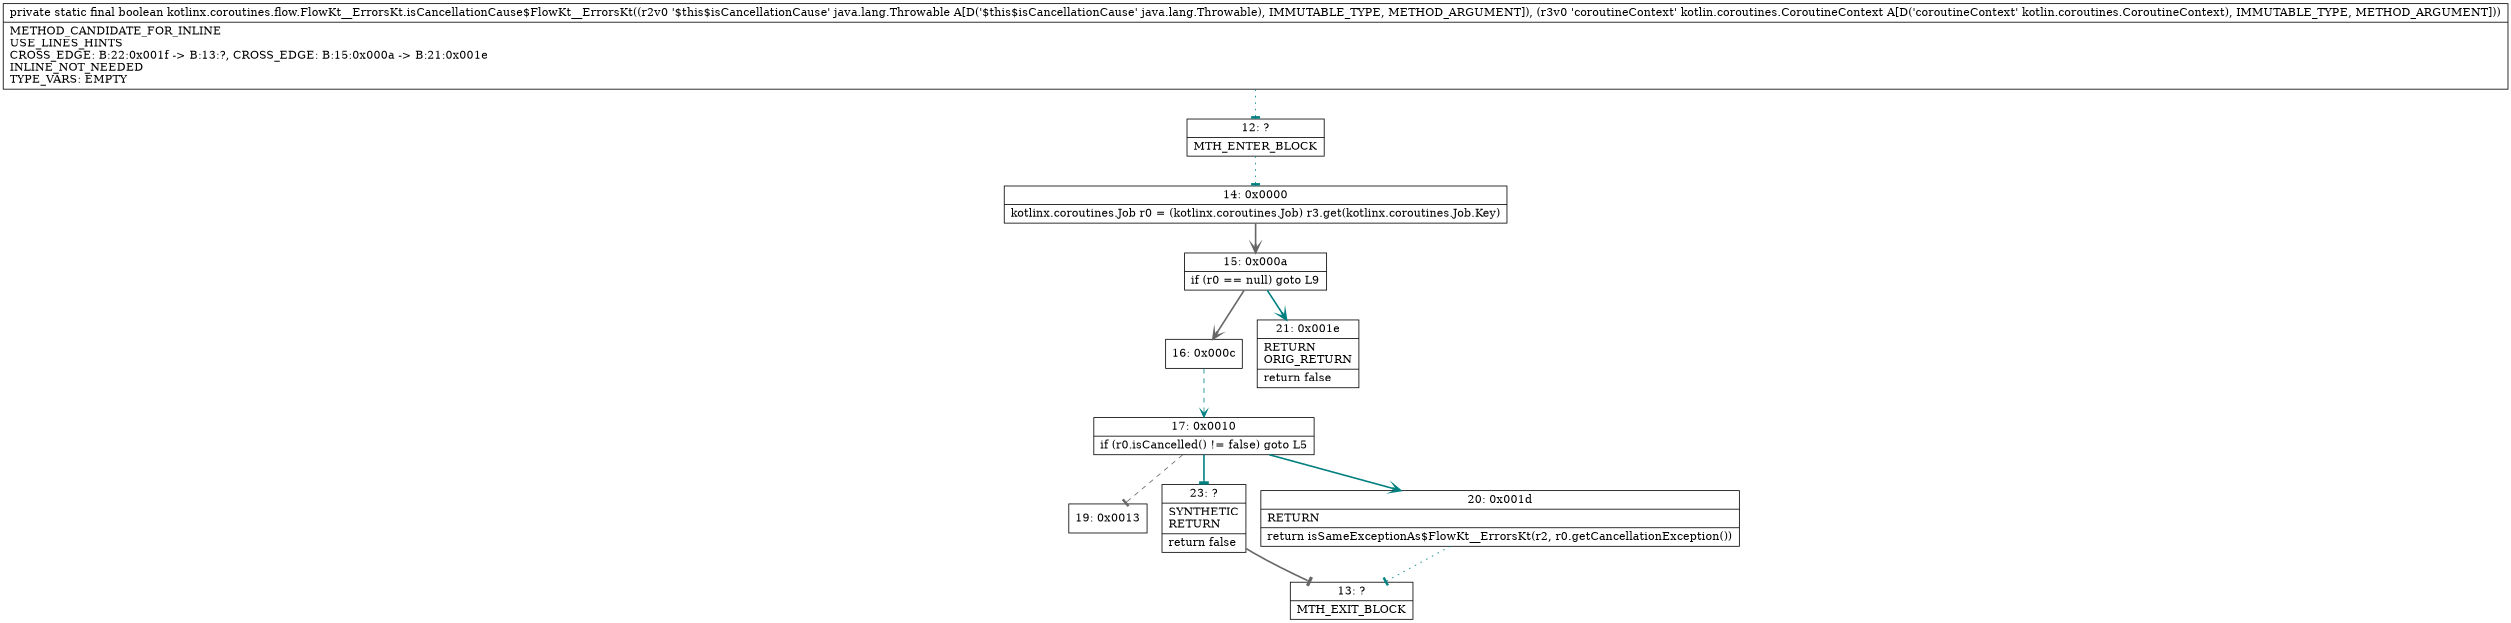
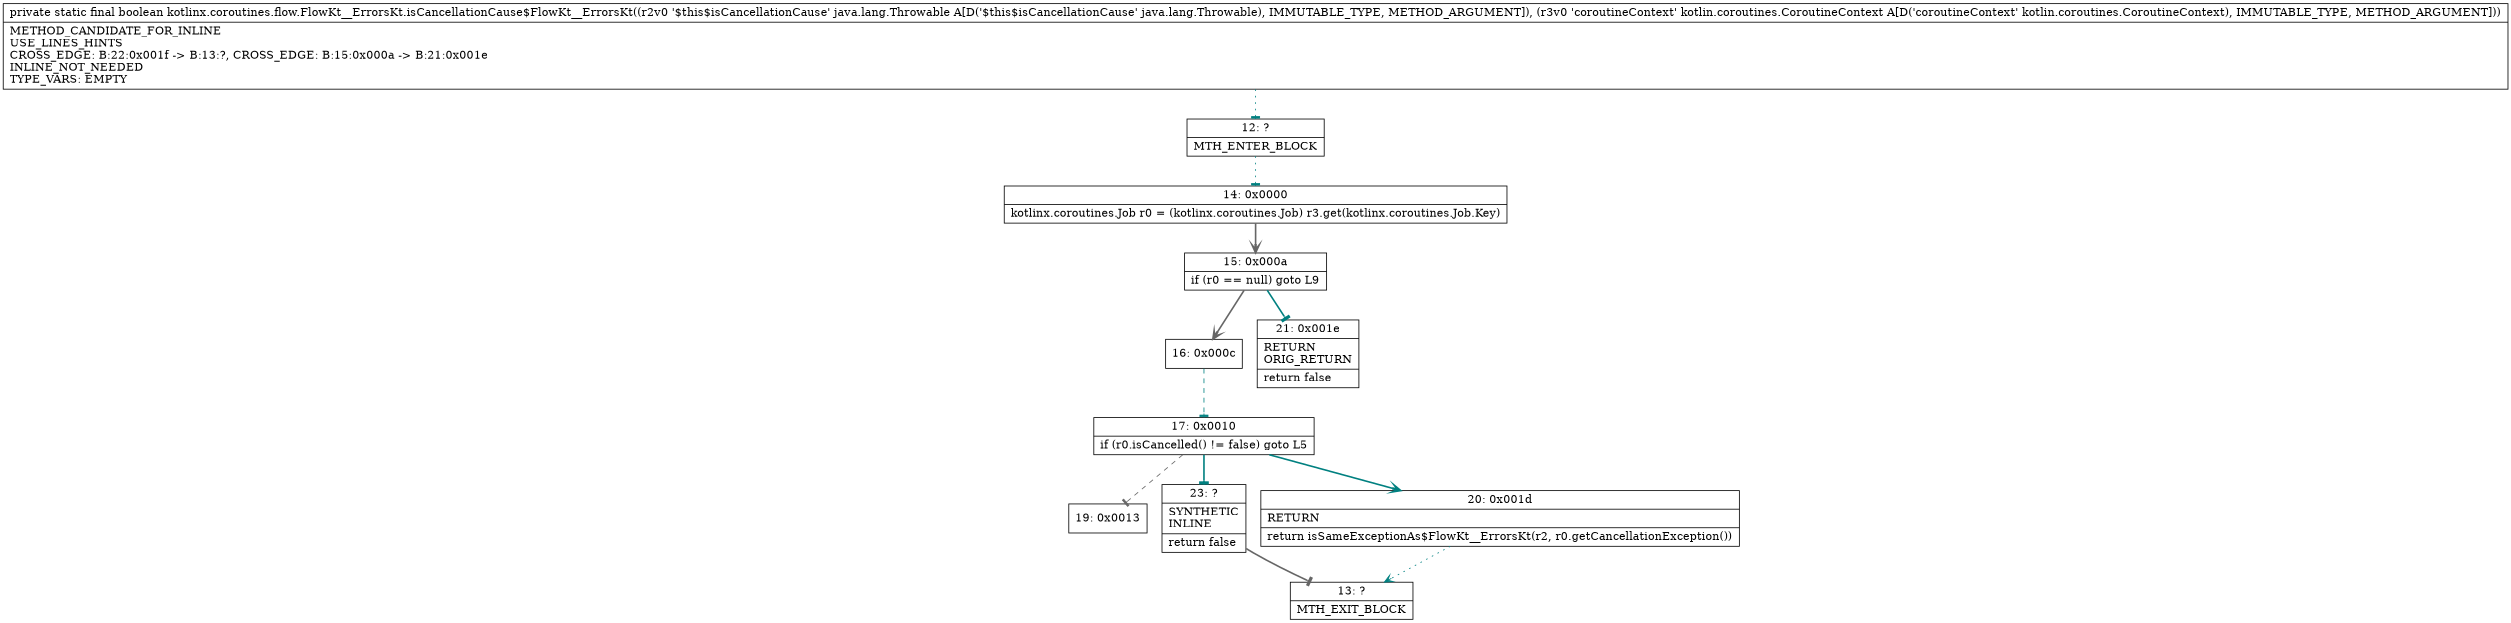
edge "15: 0x000a" -> "21: 0x001e": arrowhead vee -> tee
edge "16: 0x000c" -> "17: 0x0010": arrowhead vee -> tee
node "23: ?": text "RETURN" -> "INLINE"
edge "20: 0x001d" -> "13: ?": arrowhead tee -> vee
